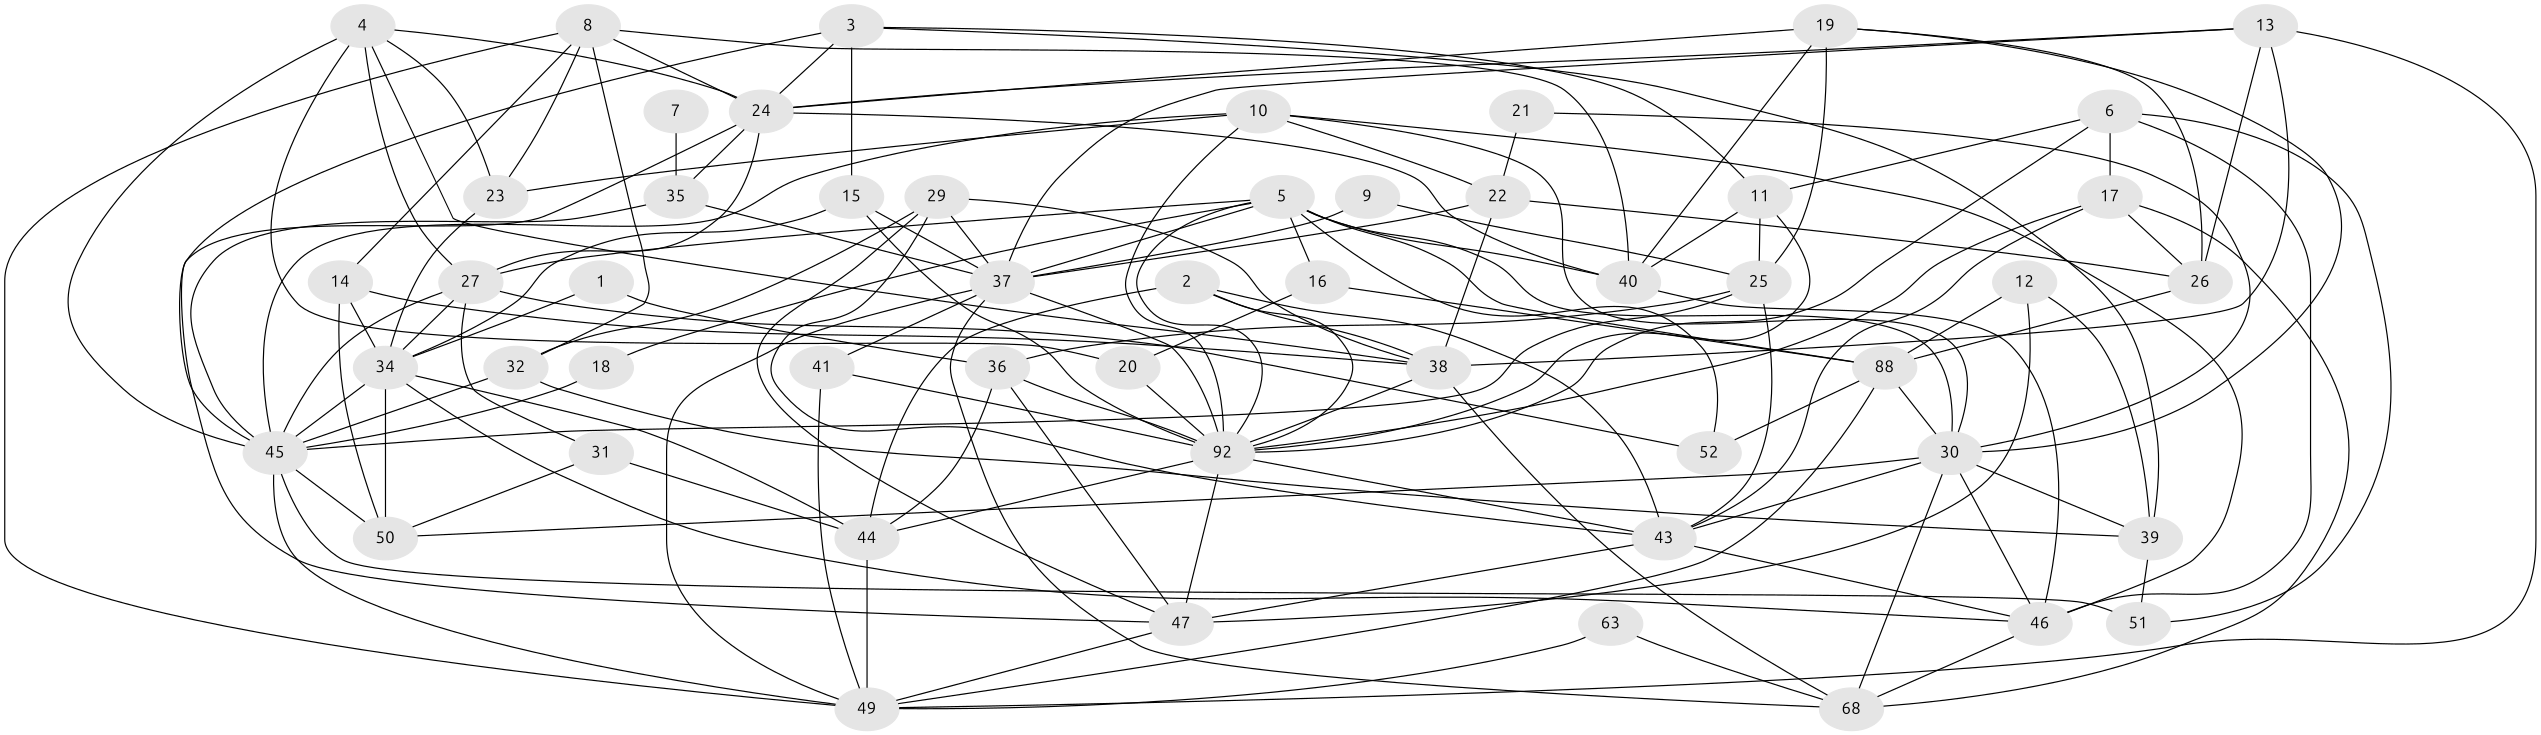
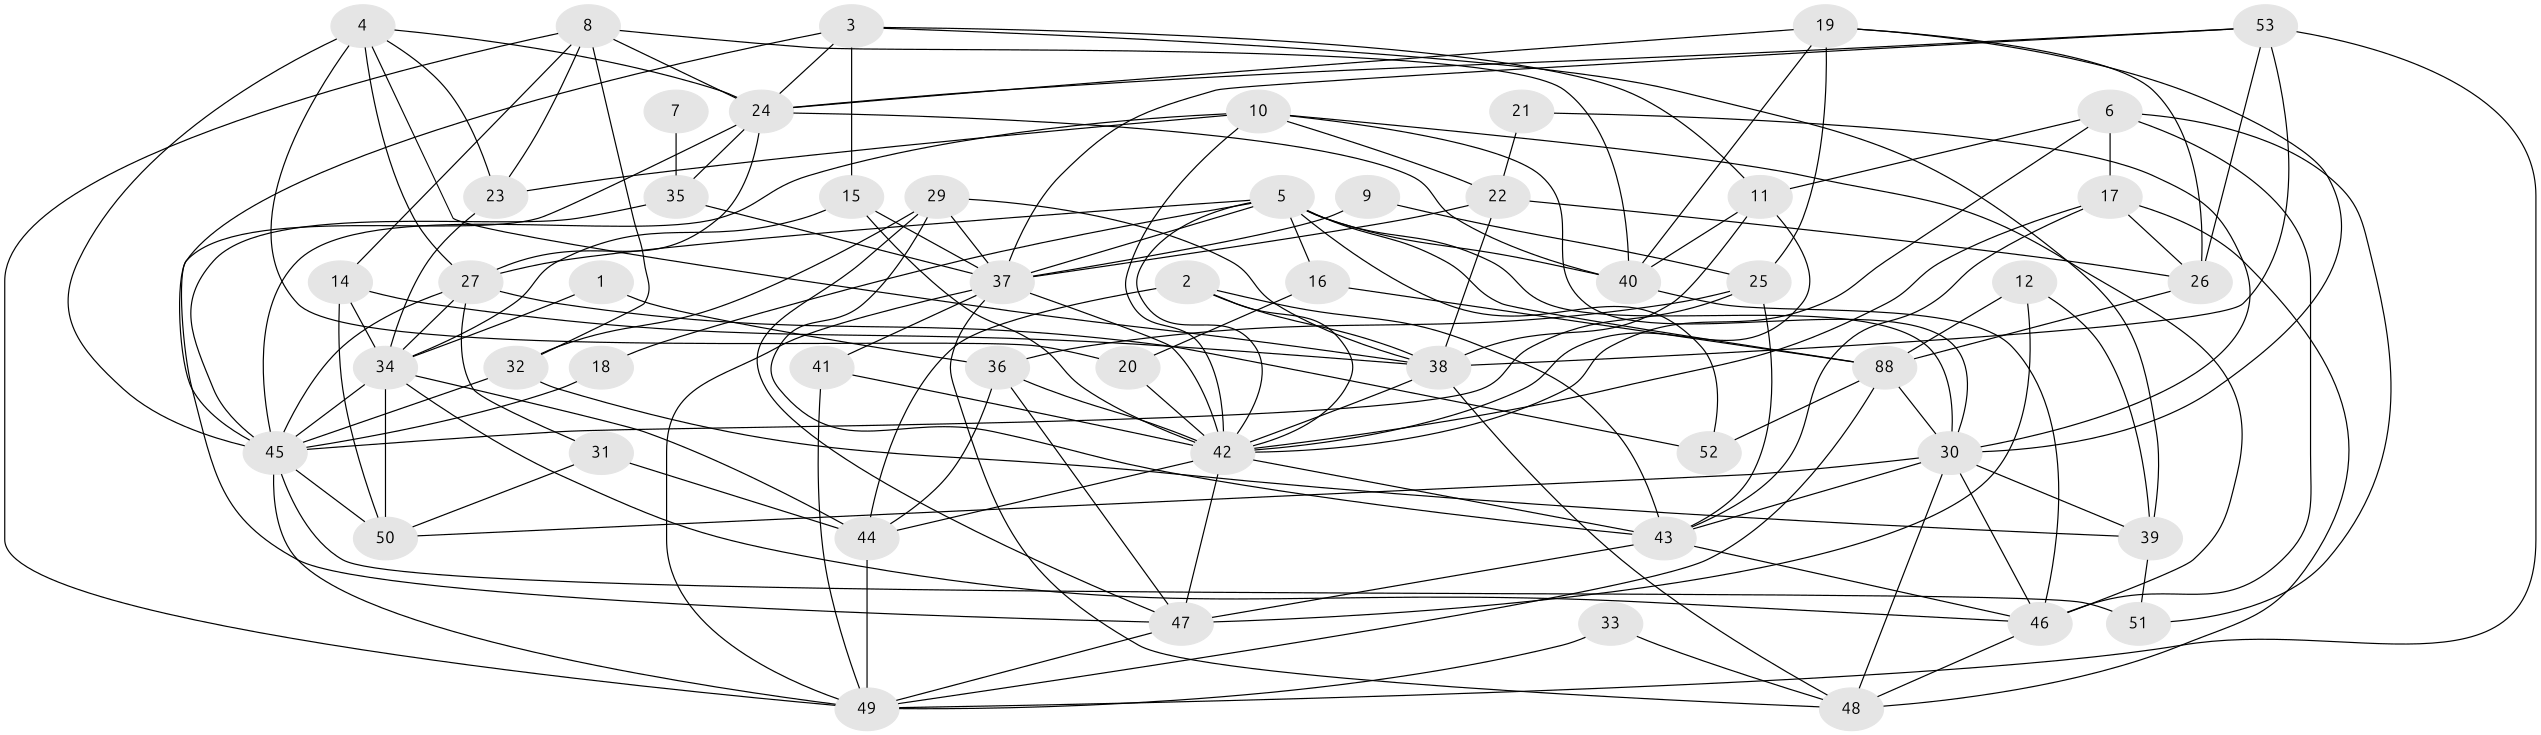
node "13": label "13" -> "53"
edge "11" -- "25": now "11" -- "38"
node "92": label "92" -> "42"
node "63": label "63" -> "33"
node "68": label "68" -> "48"
